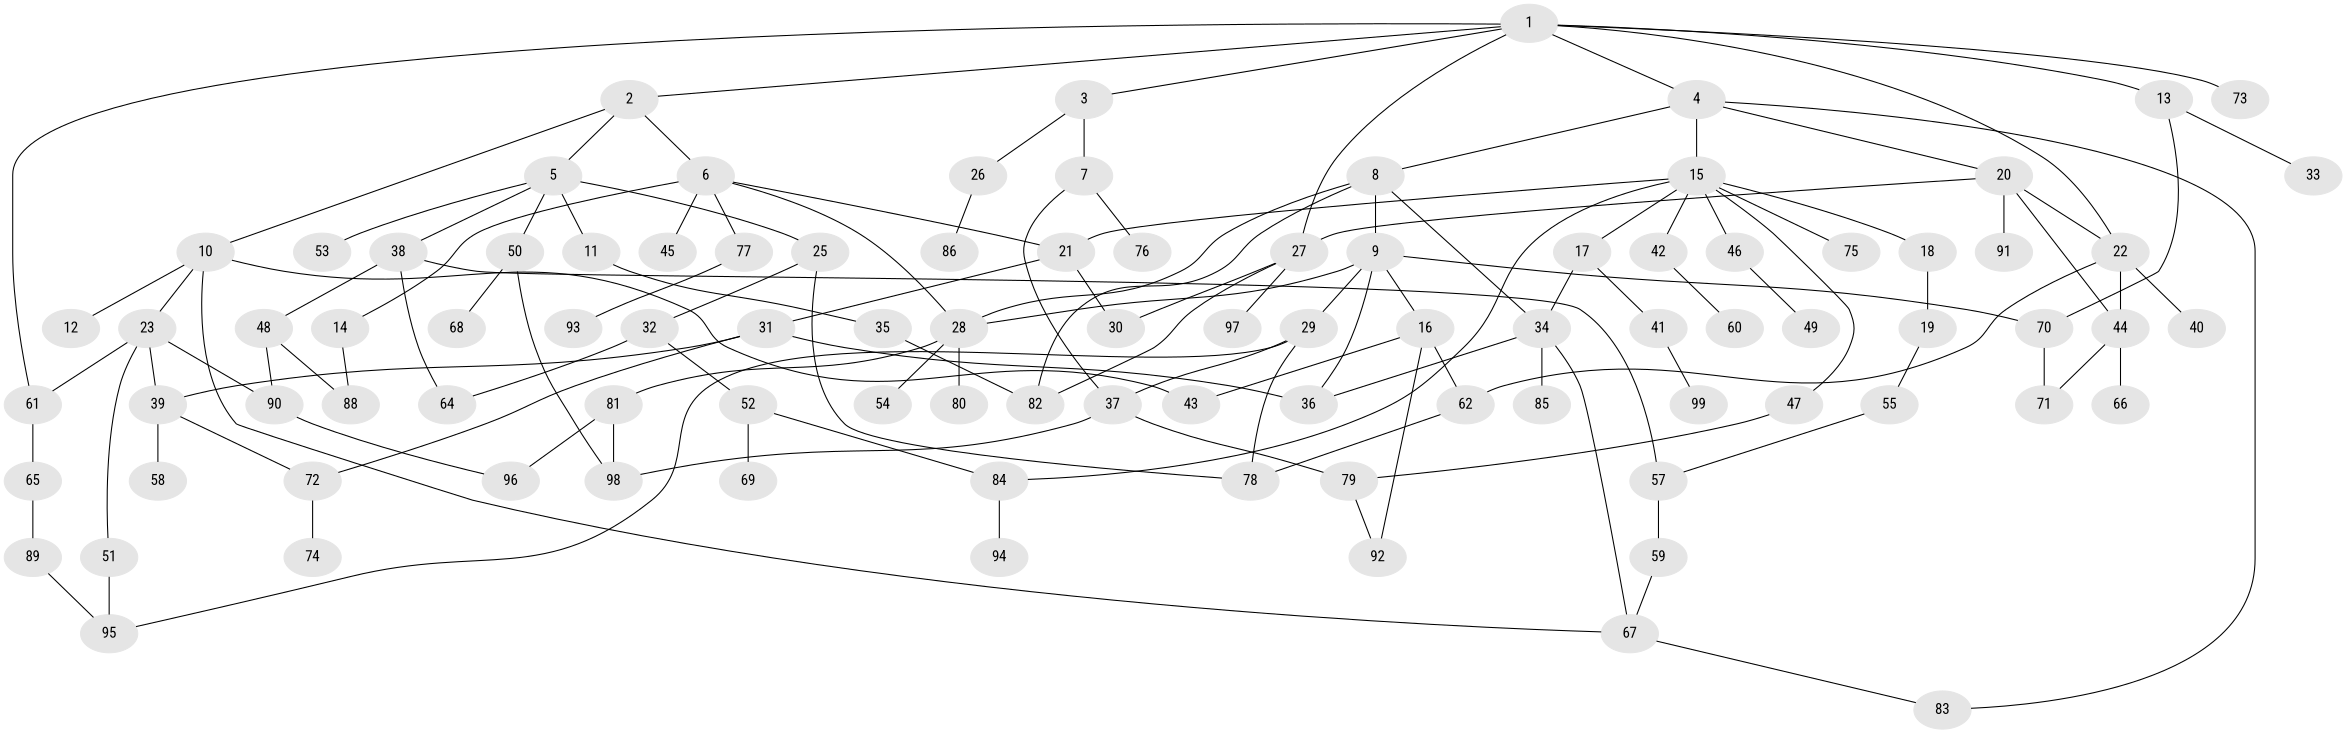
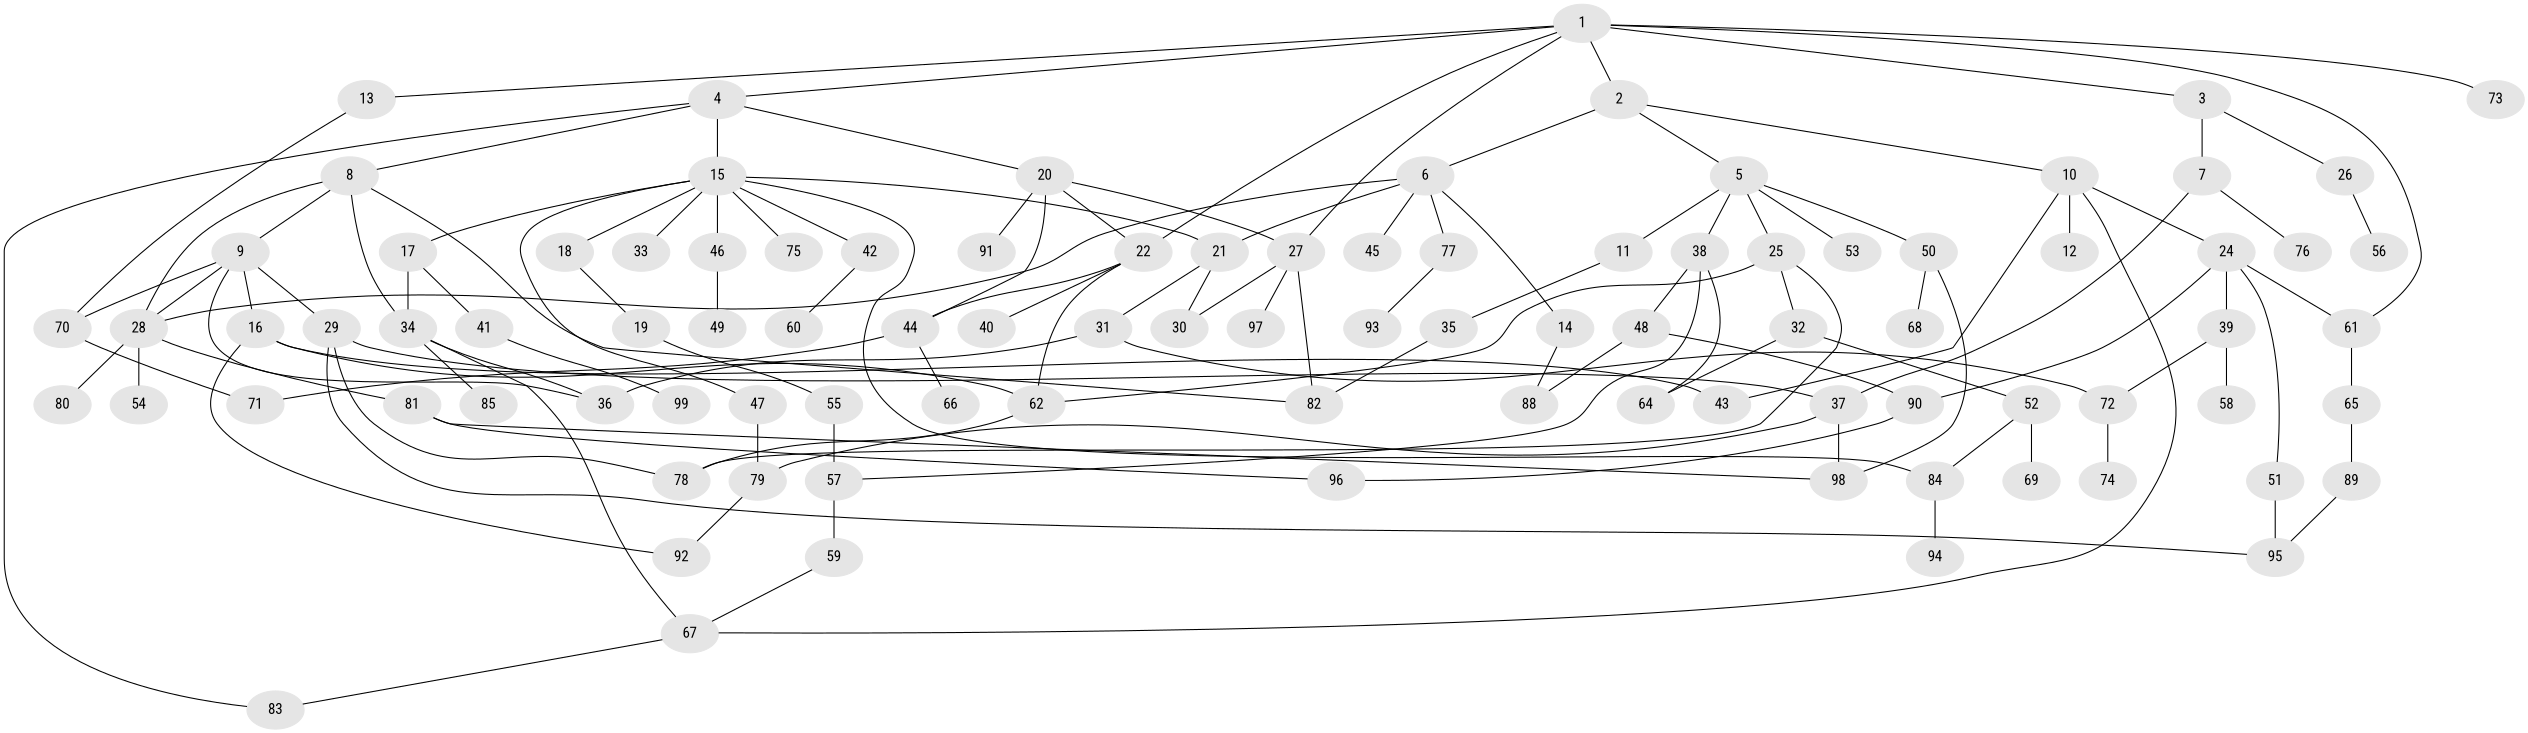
edge "13" -- "33": now "15" -- "33"
node "86": label "86" -> "56"
node "23": label "23" -> "24"
edge "25" -- "62": added
edge "31" -- "39": removed
